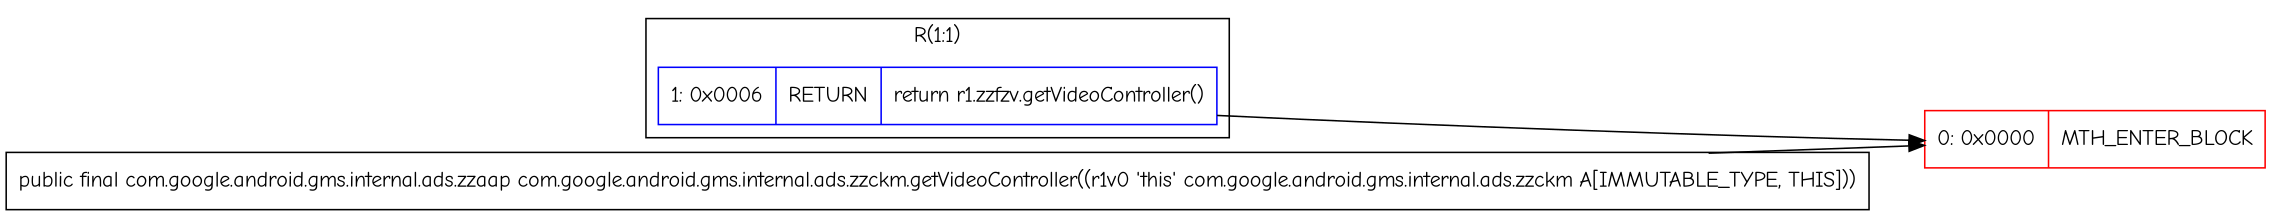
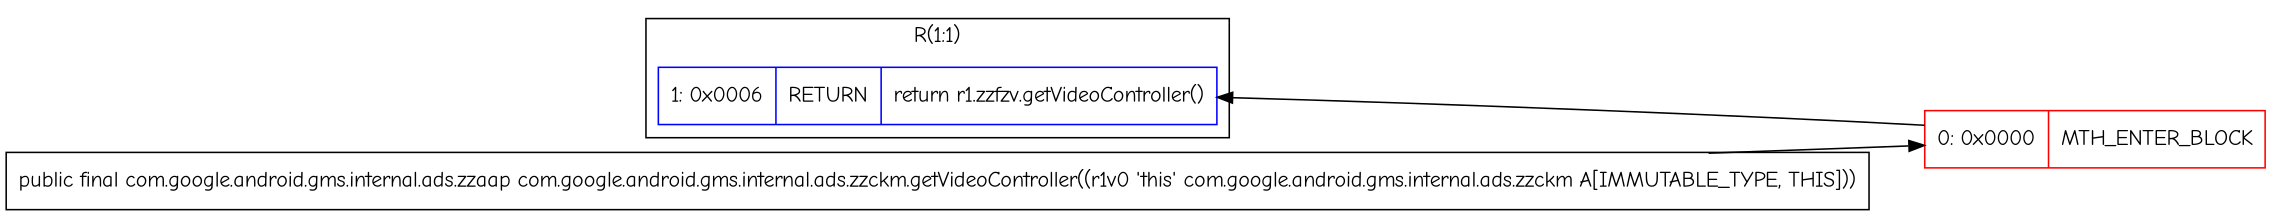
edge "1: 0x0006" -> "0: 0x0000": reversed
